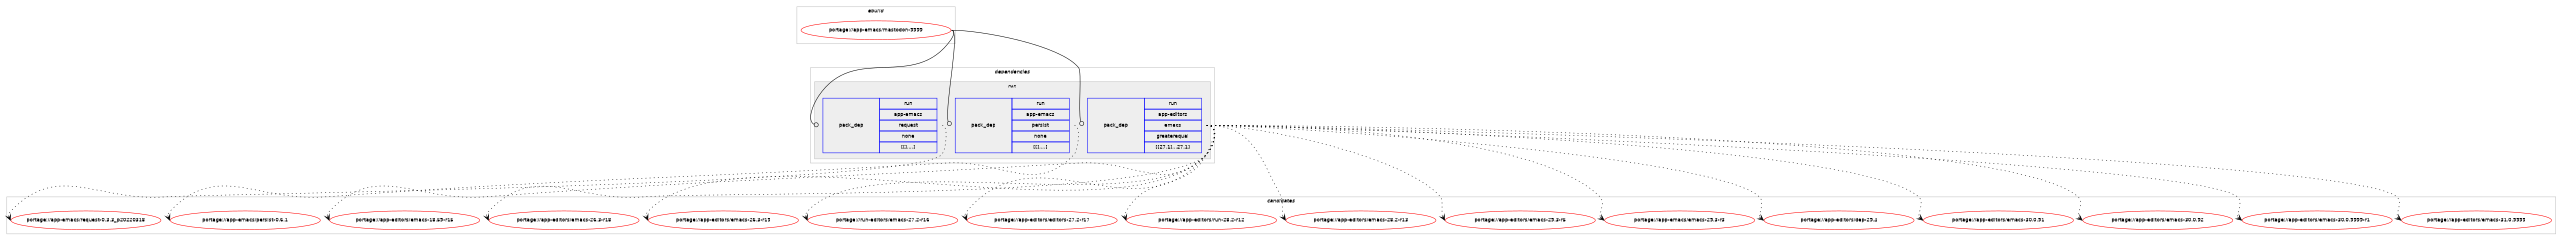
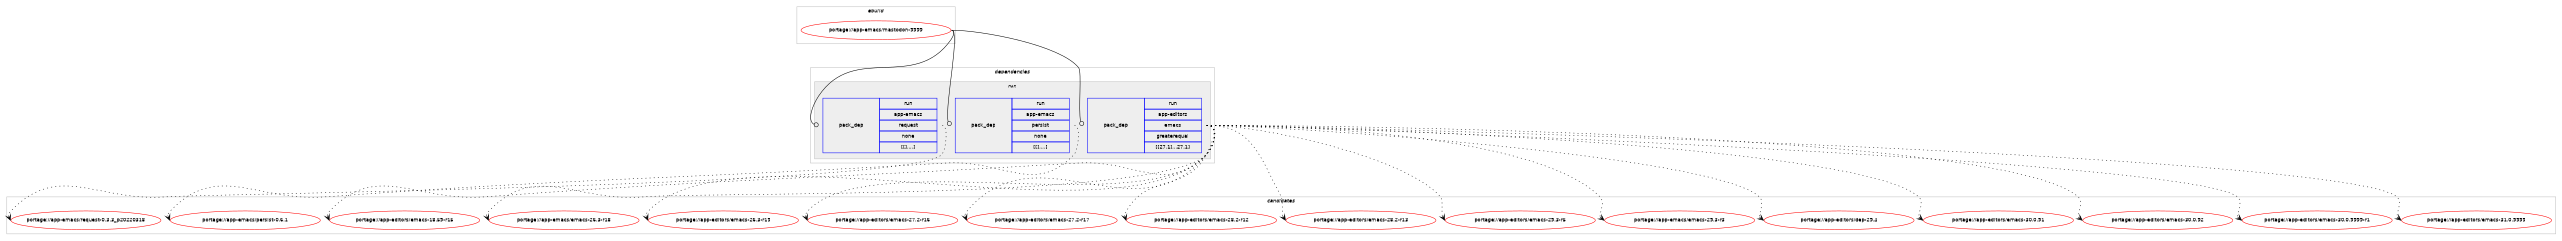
node "portage://app-editors/emacs-26.3-r18": label "portage://app-editors/emacs-26.3-r18" -> "portage://app-emacs/emacs-26.3-r18"
node "portage://run-editors/emacs-27.2-r16": label "portage://run-editors/emacs-27.2-r16" -> "portage://app-editors/emacs-27.2-r16"
node "portage://app-editors/editors-27.2-r17": label "portage://app-editors/editors-27.2-r17" -> "portage://app-editors/emacs-27.2-r17"
node "portage://app-editors/run-28.2-r12": label "portage://app-editors/run-28.2-r12" -> "portage://app-editors/emacs-28.2-r12"
